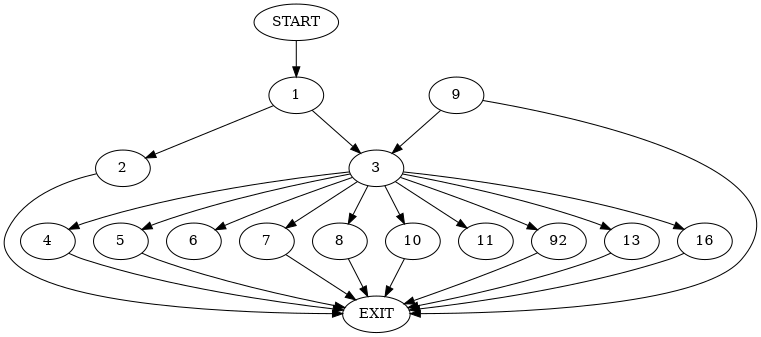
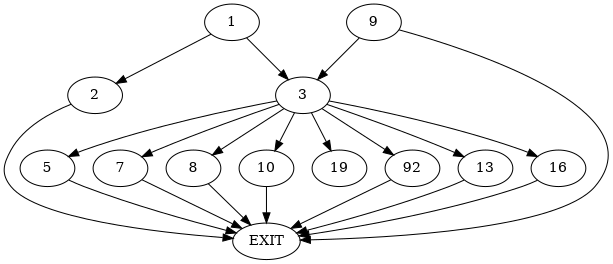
node "START": removed
node "4": removed
node "6": removed
node "11": label "11" -> "19"
